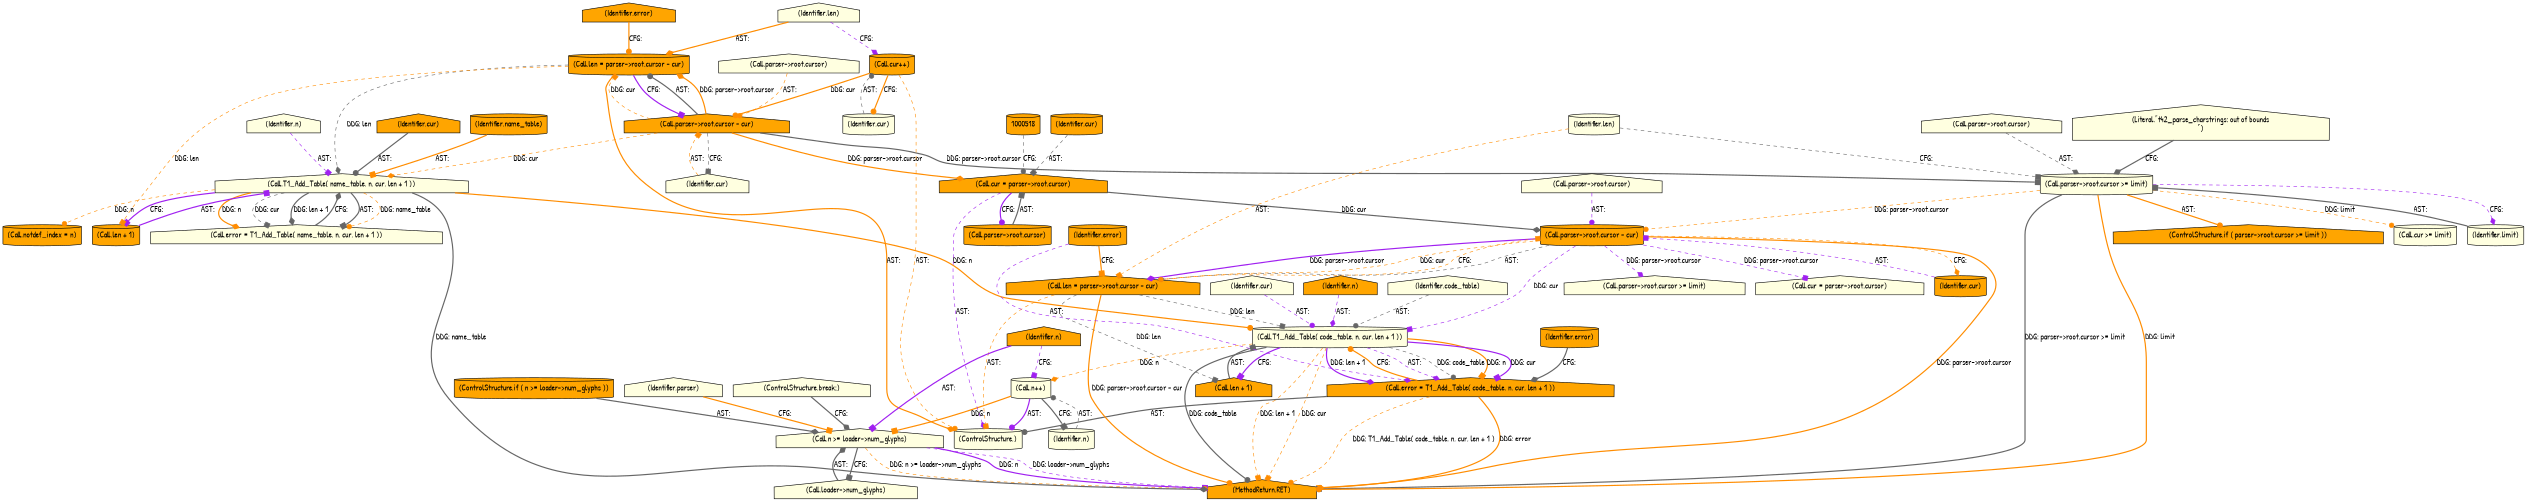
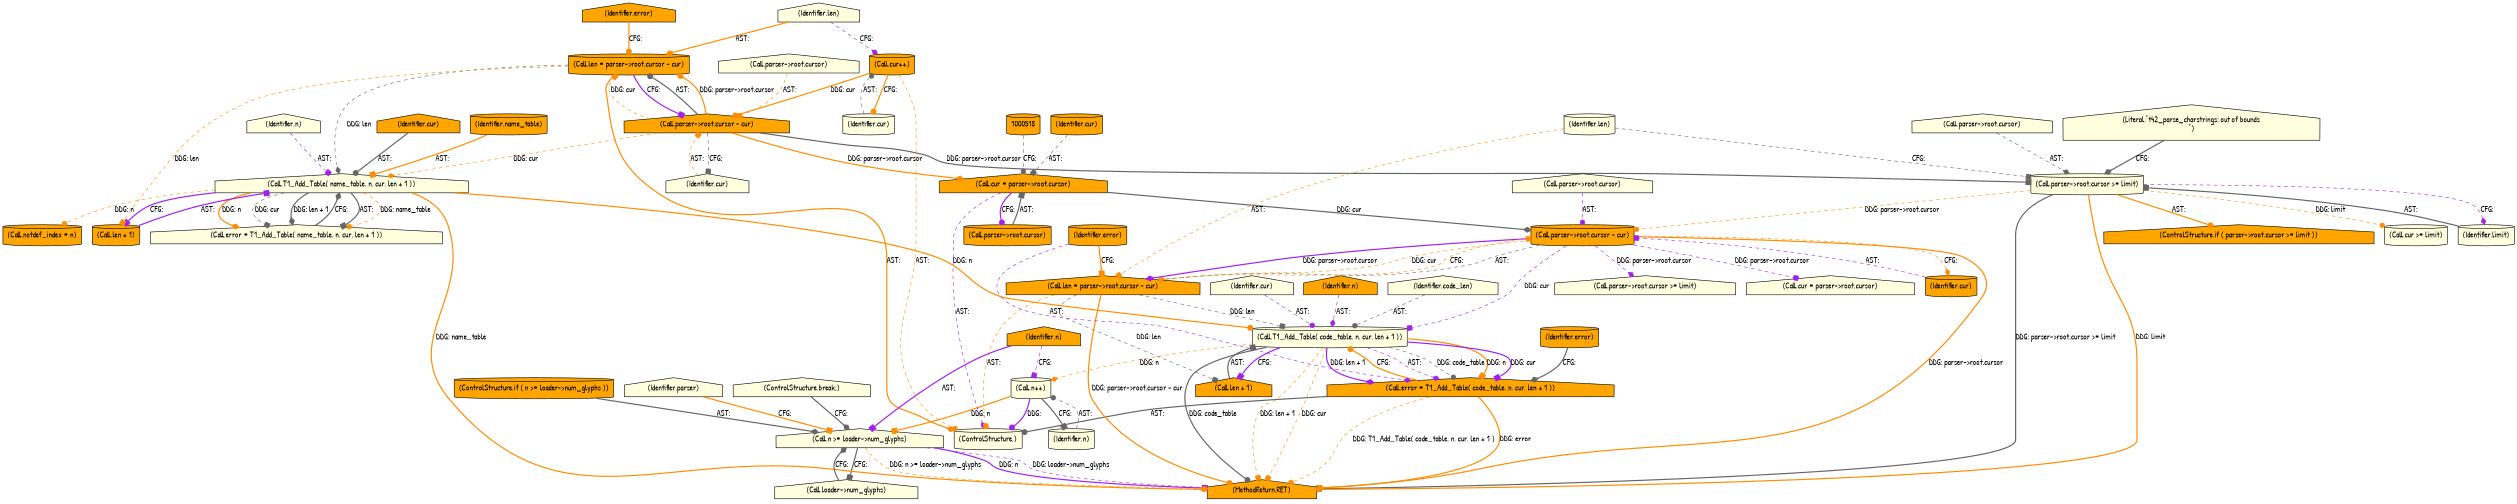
node "(Identifier,code_table)": label "(Identifier,code_table)" -> "(Identifier,code_len)"
edge "(Call,n++)" -> "(ControlStructure,)": label "AST: " -> "DDG: "
edge "(Call,loader->num_glyphs)" -> "(Call,n >= loader->num_glyphs)": label "AST: " -> "CFG: "
edge "(Call,T1_Add_Table( name_table, n, cur, len + 1 ))" -> "(MethodReturn,RET)": color gray40 -> darkorange
